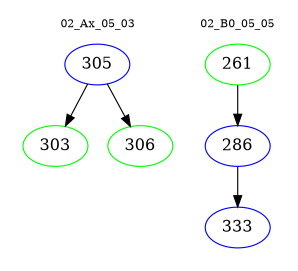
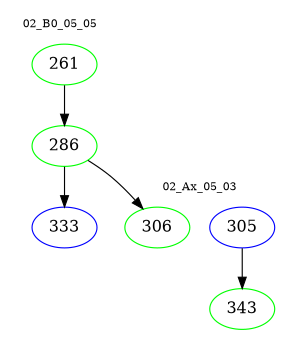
edge "305" -> "306": now "286" -> "306"
node "303": label "303" -> "343"
node "286": color blue -> green
